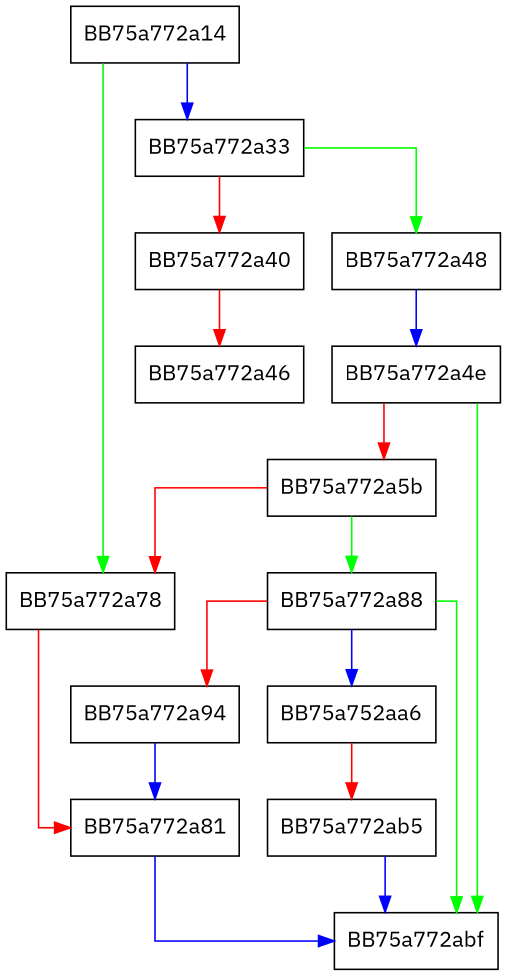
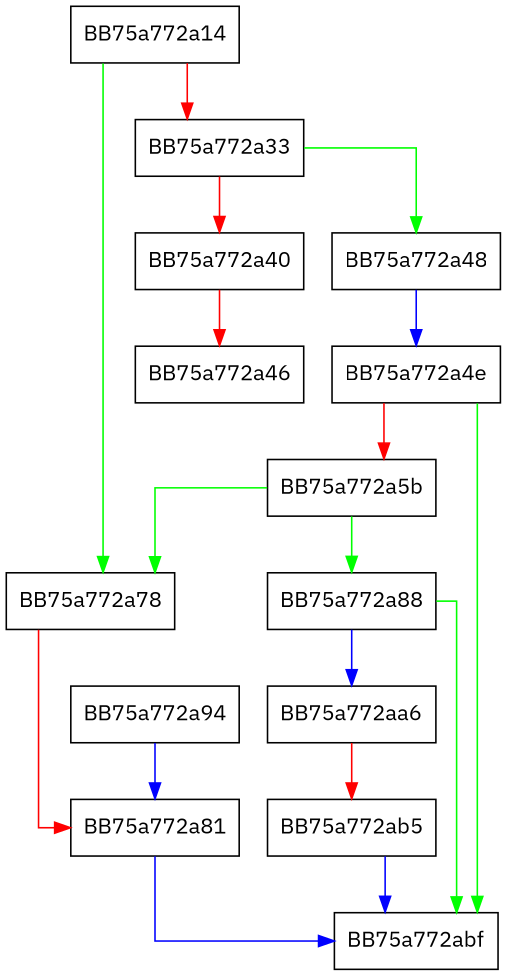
edge "BB75a772a14" -> "BB75a772a33": color blue -> red
edge "BB75a772a5b" -> "BB75a772a78": color red -> green
edge "BB75a772a88" -> "BB75a772a94": removed
node "BB75a752aa6": label "BB75a752aa6" -> "BB75a772aa6"
